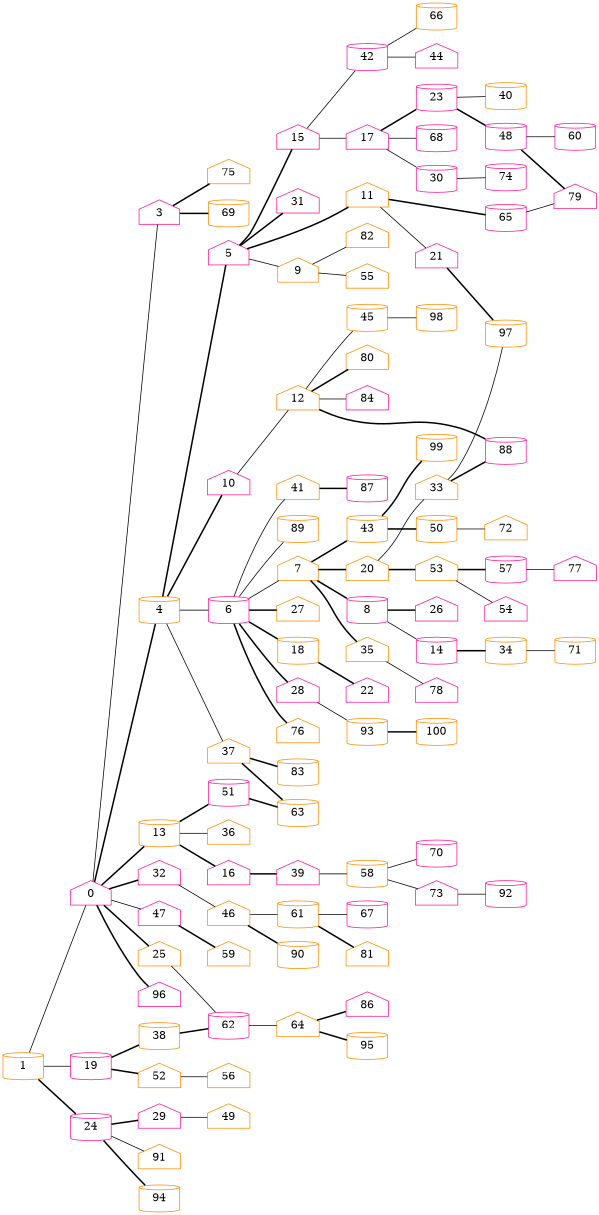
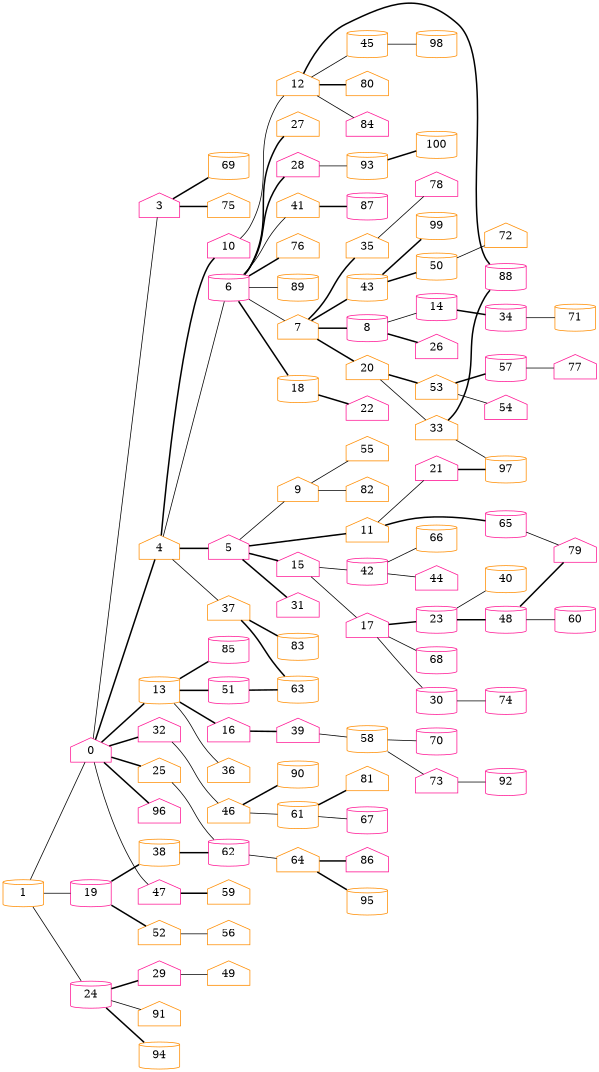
node "4": shape cylinder -> house
node "85": added
node "34": color darkorange -> deeppink
edge "1" -- "24": style bold -> solid
